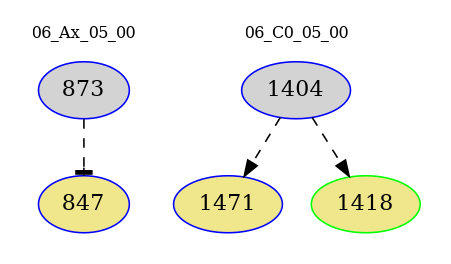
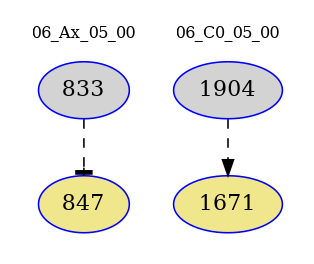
node "873": label "873" -> "833"
node "1404": label "1404" -> "1904"
node "1471": label "1471" -> "1671"
node "1418": removed
